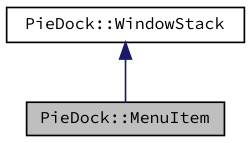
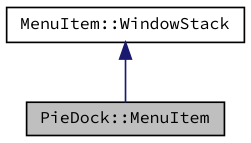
node "PieDock::WindowStack": label "PieDock::WindowStack" -> "MenuItem::WindowStack"
